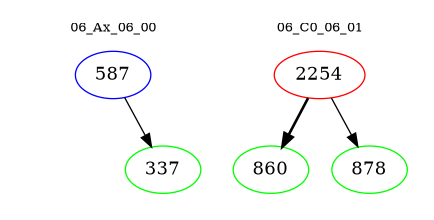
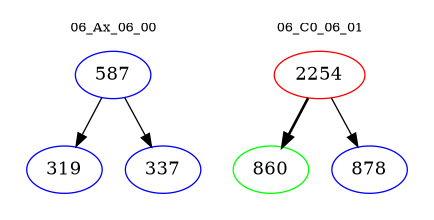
node "319": added
node "337": color green -> blue
node "878": color green -> blue
